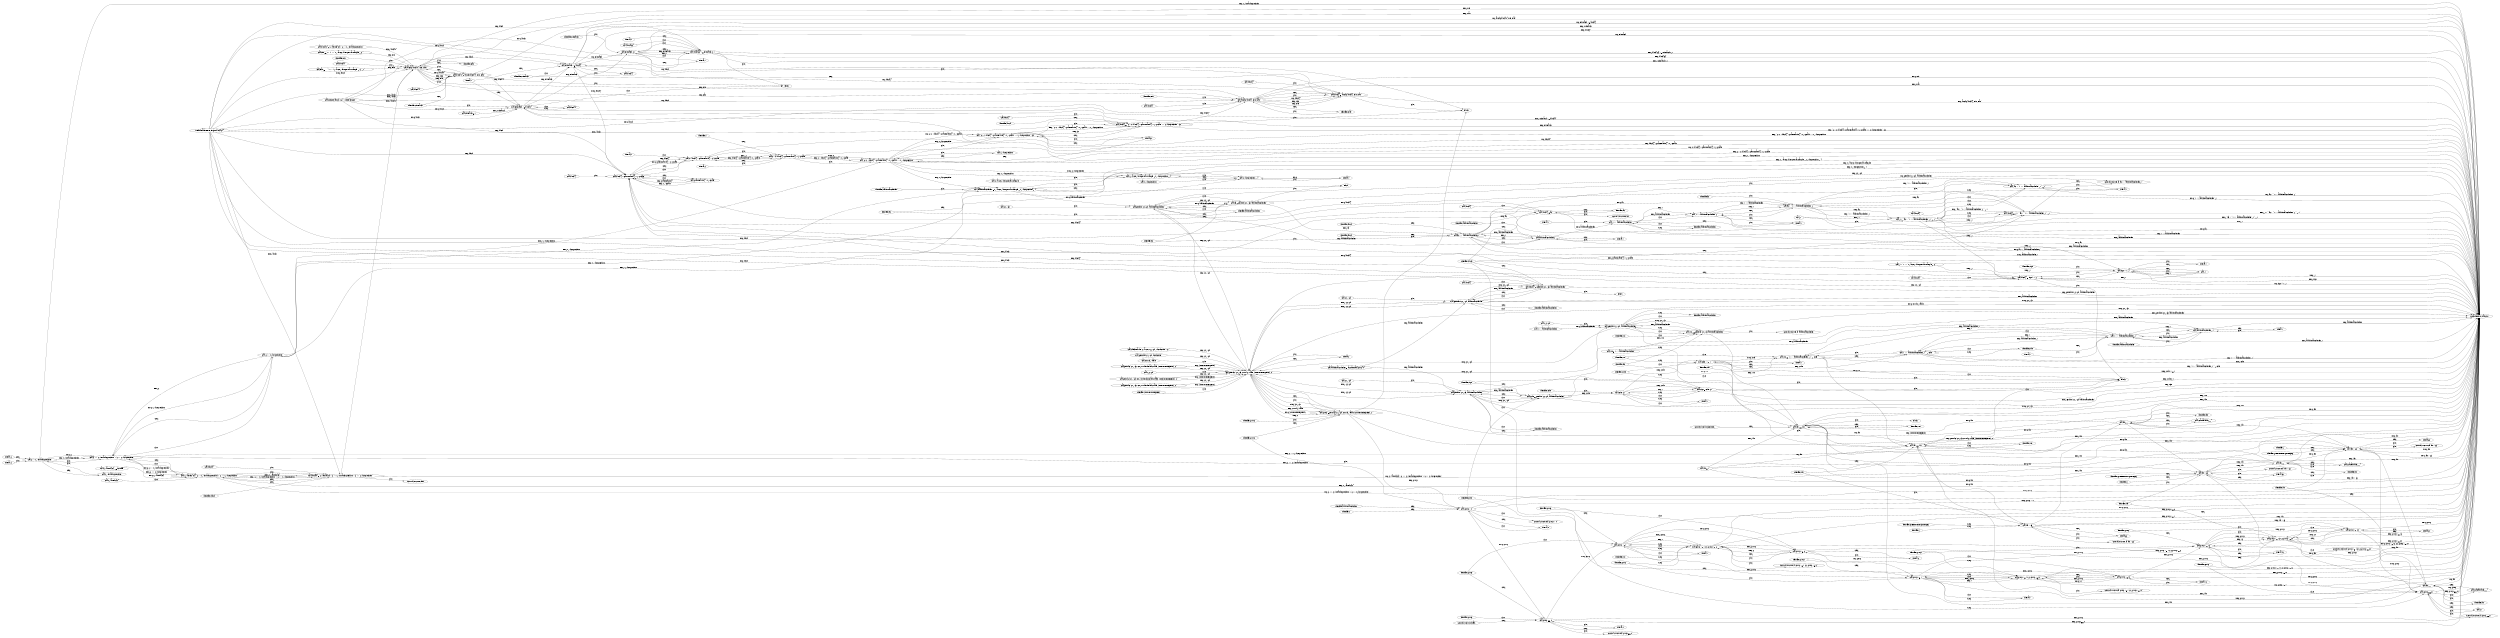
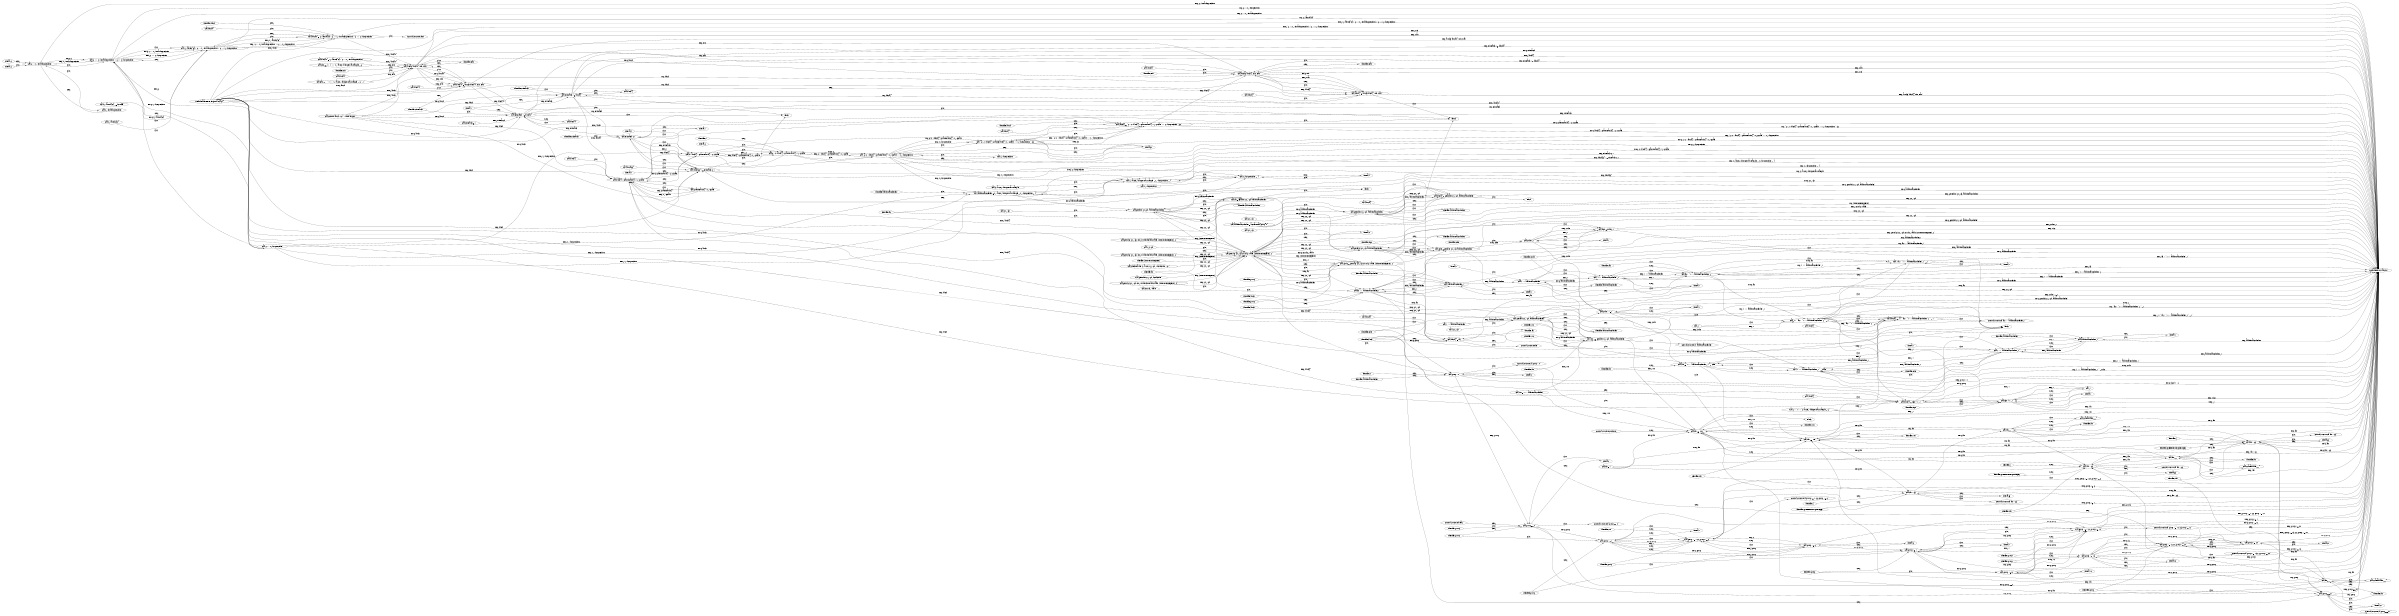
edge "(Call,group >= 7 && group <= 12)" -> "(Call,group <= 12)": removed, label "CFG:"
node "(Call,21)": label "(Call,21)" -> "(Literal,21)"
